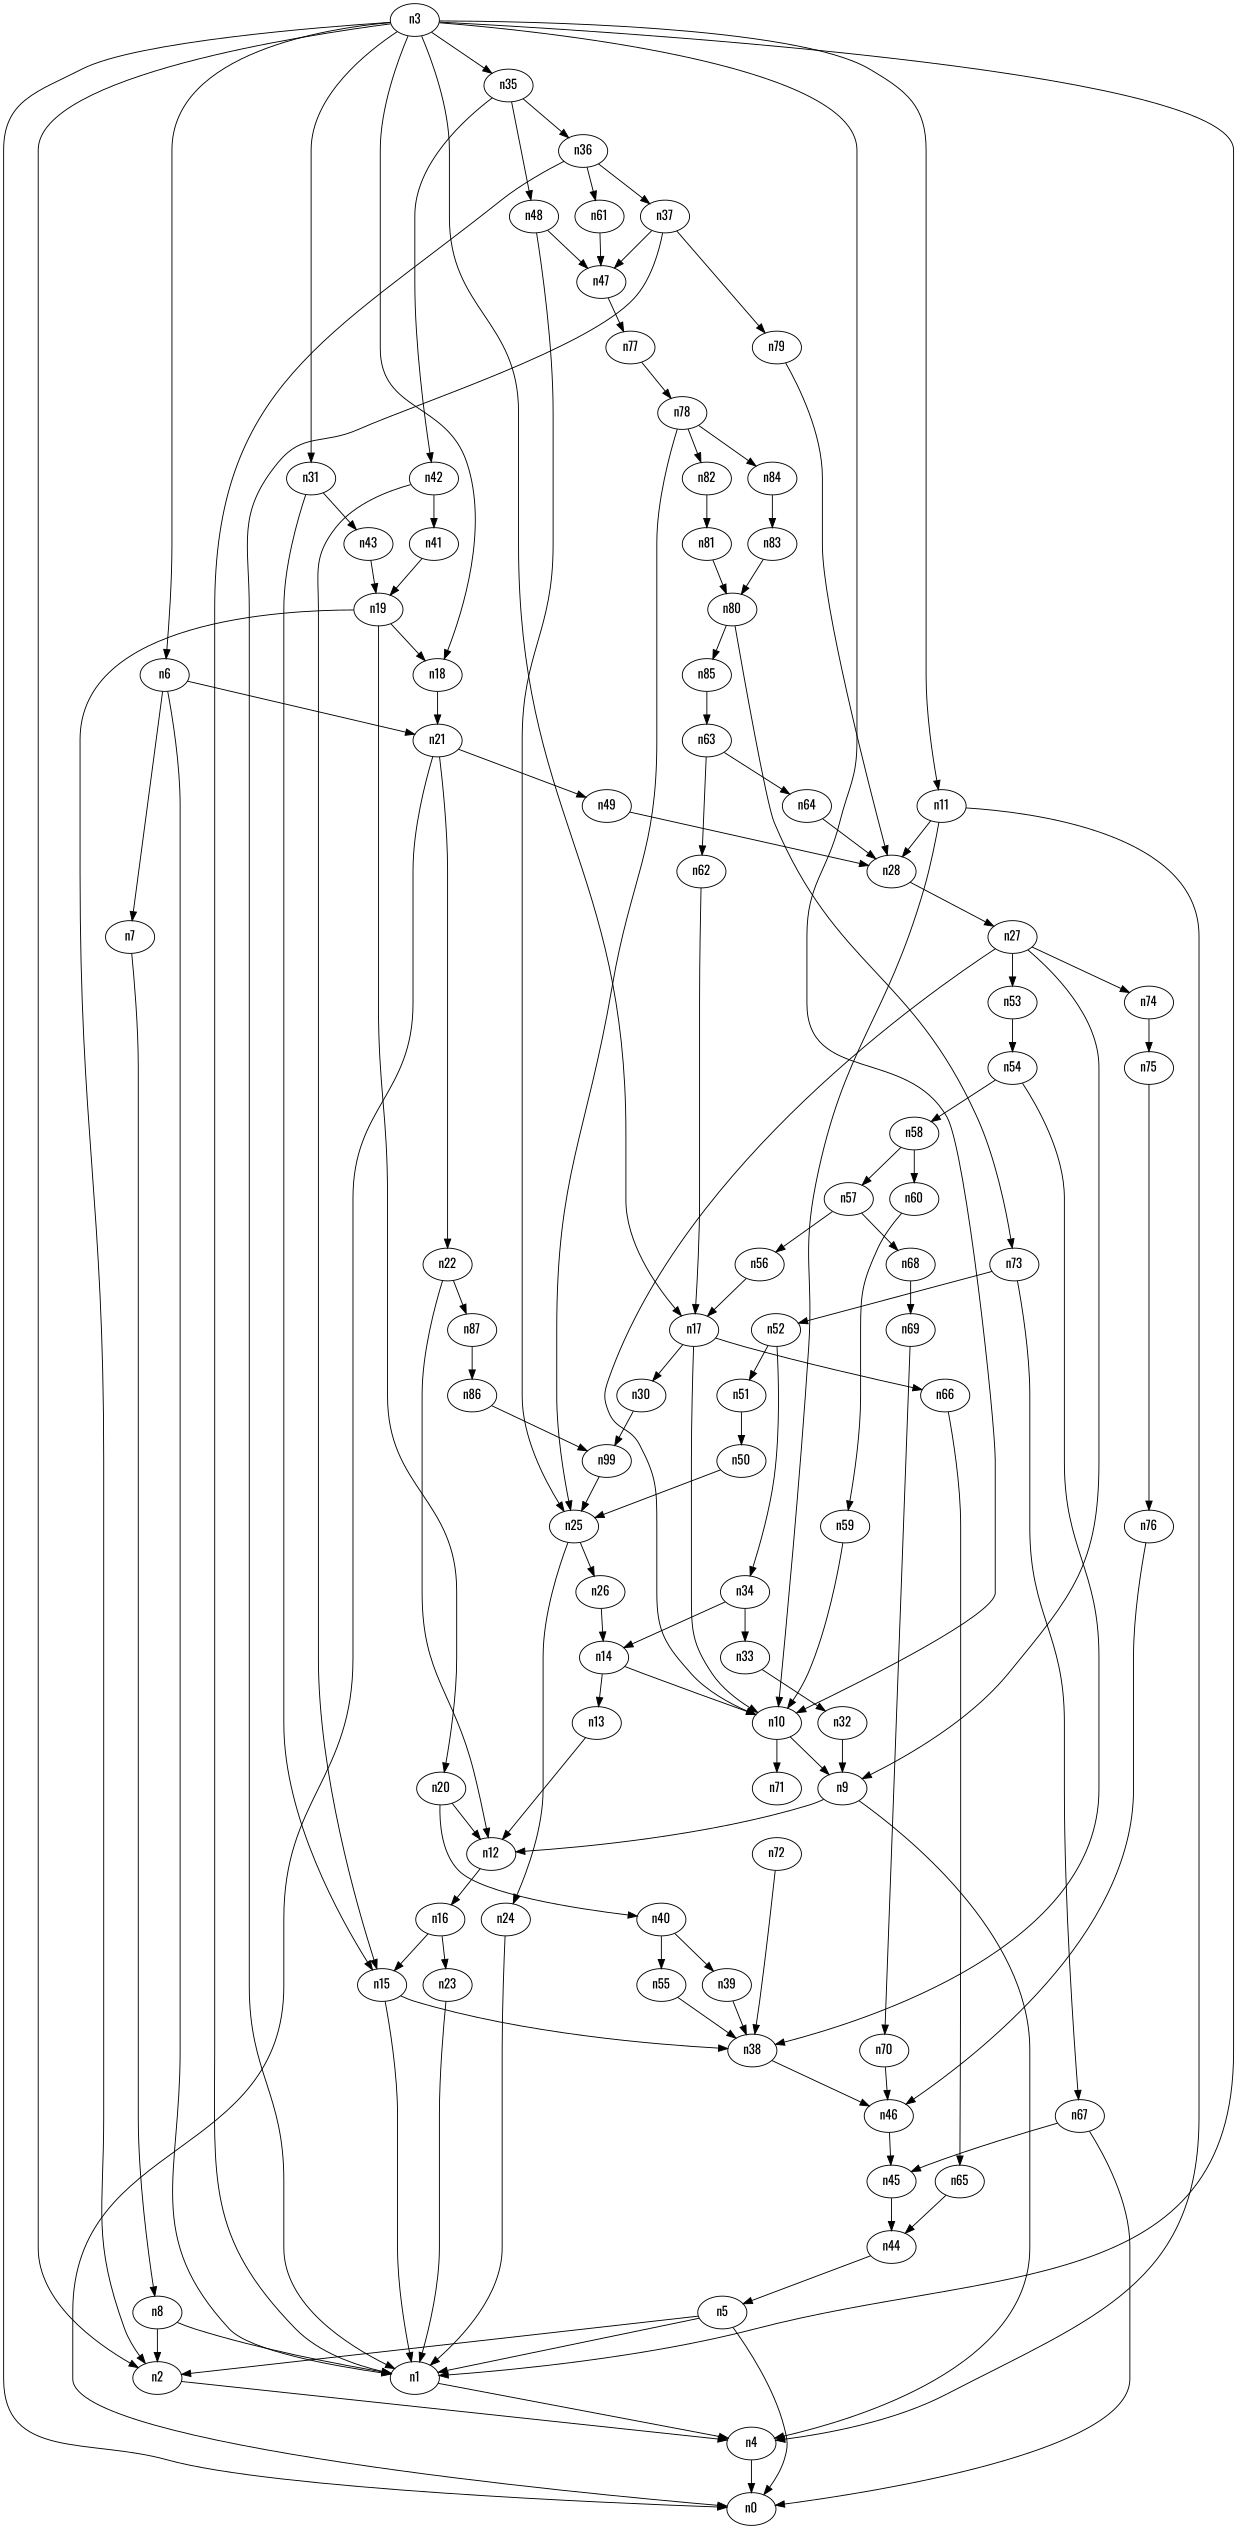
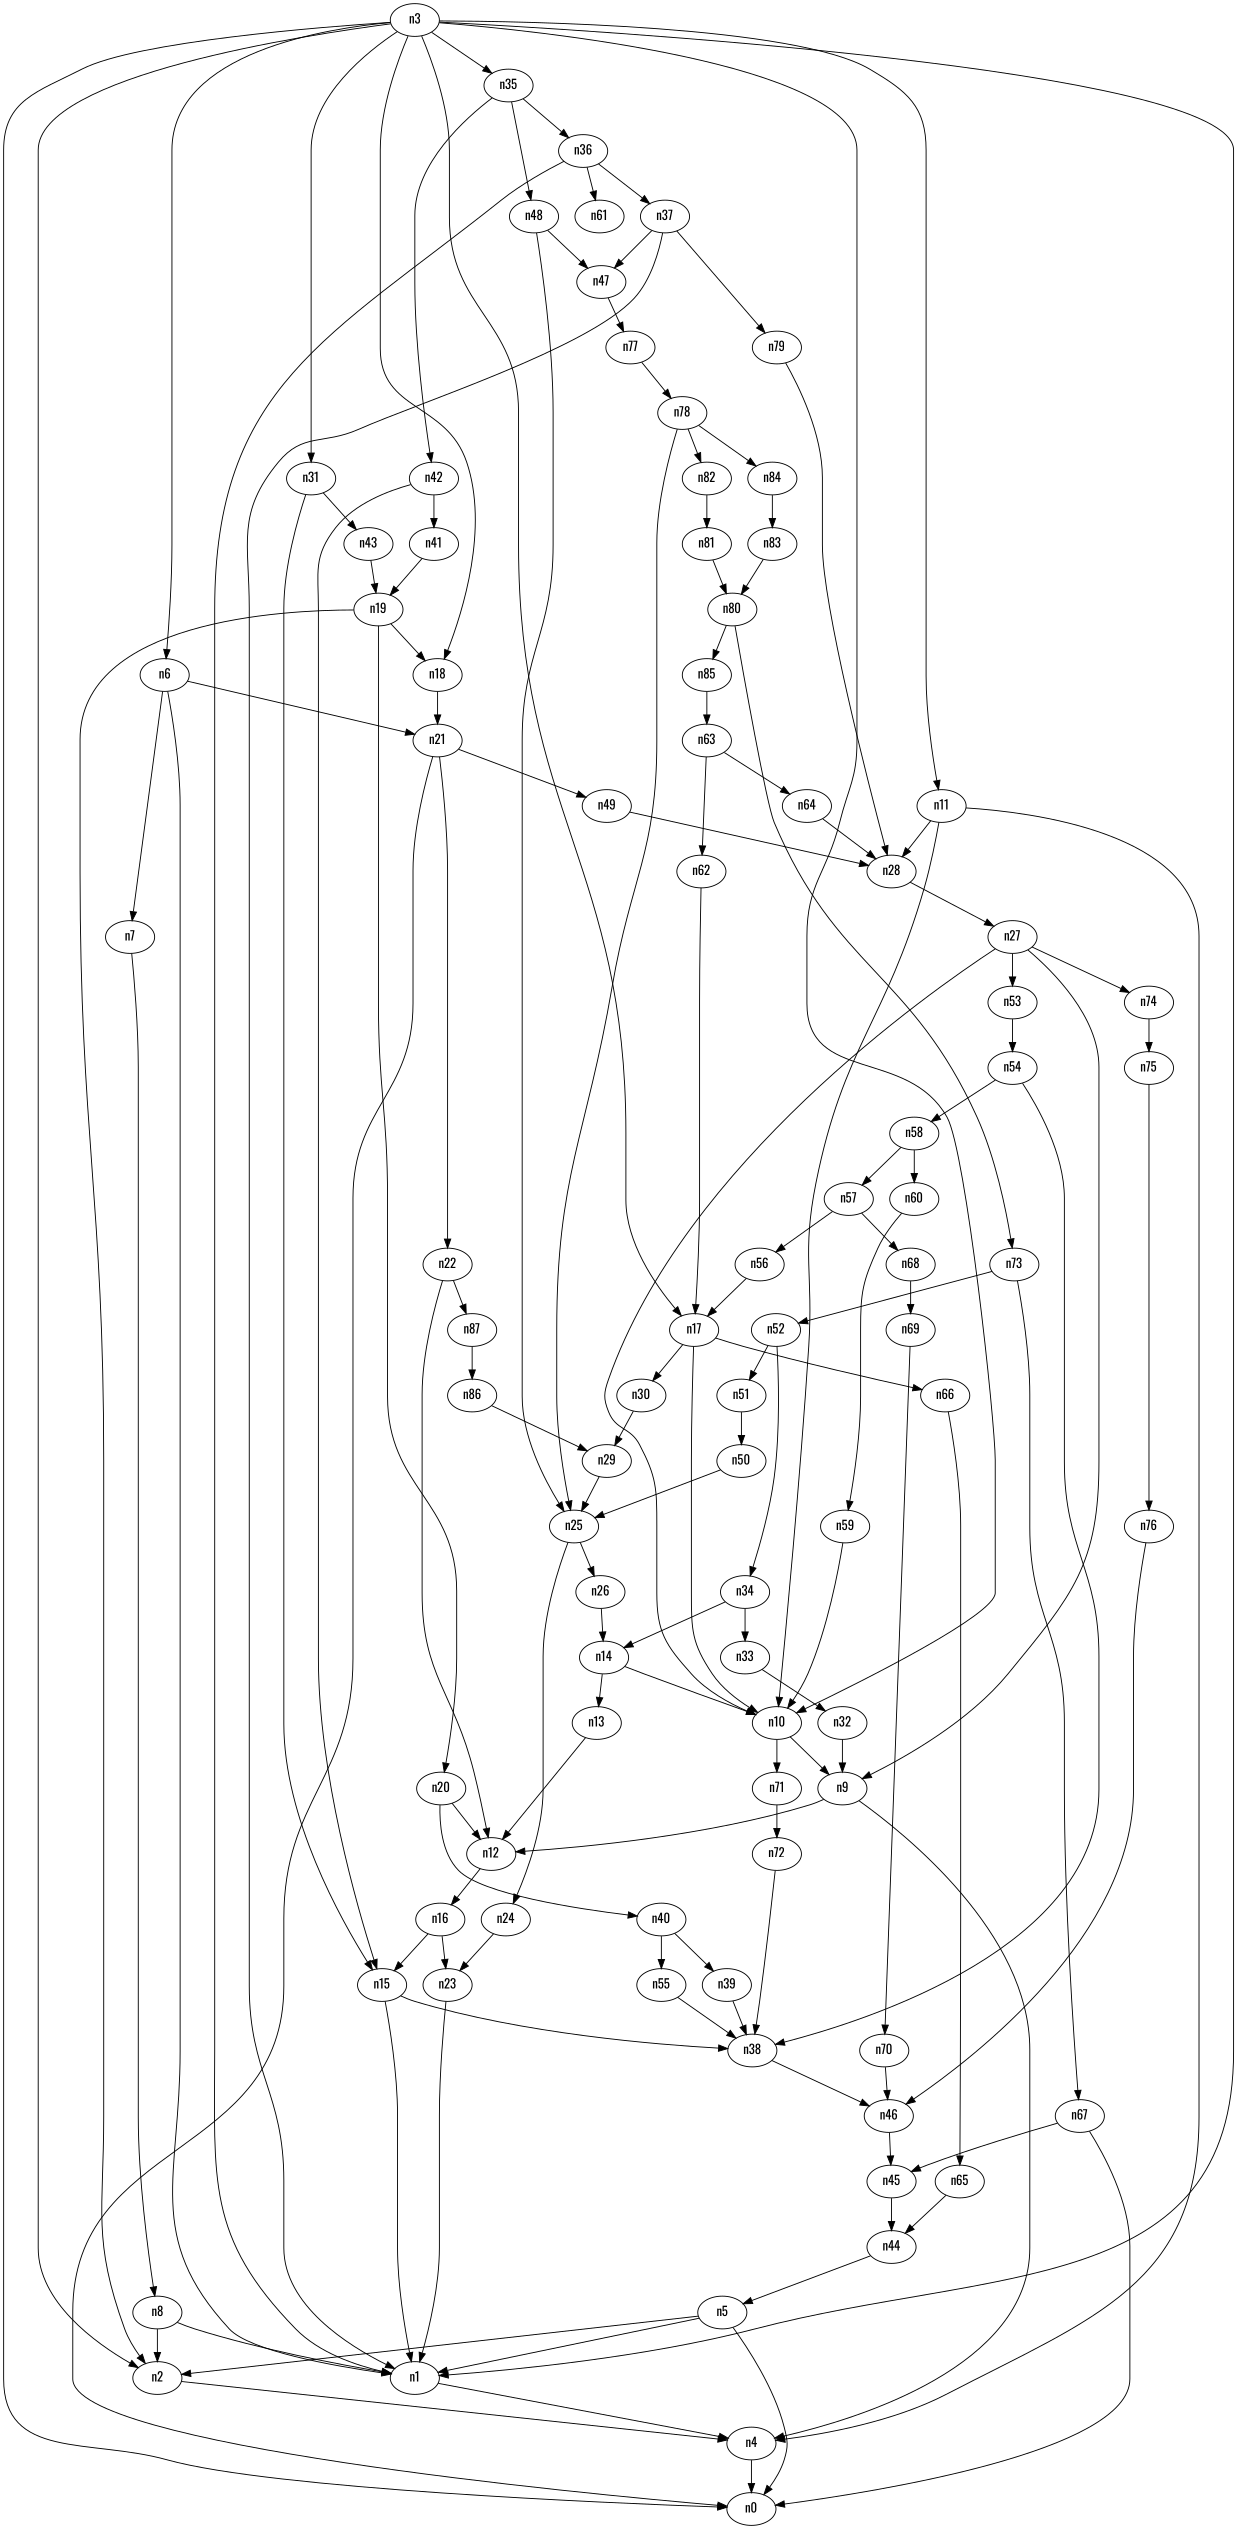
edge "n61" -> "n47": removed
node "n99": label "n99" -> "n29"
edge "n71" -> "n72": added
edge "n24" -> "n1": now "n24" -> "n23"
